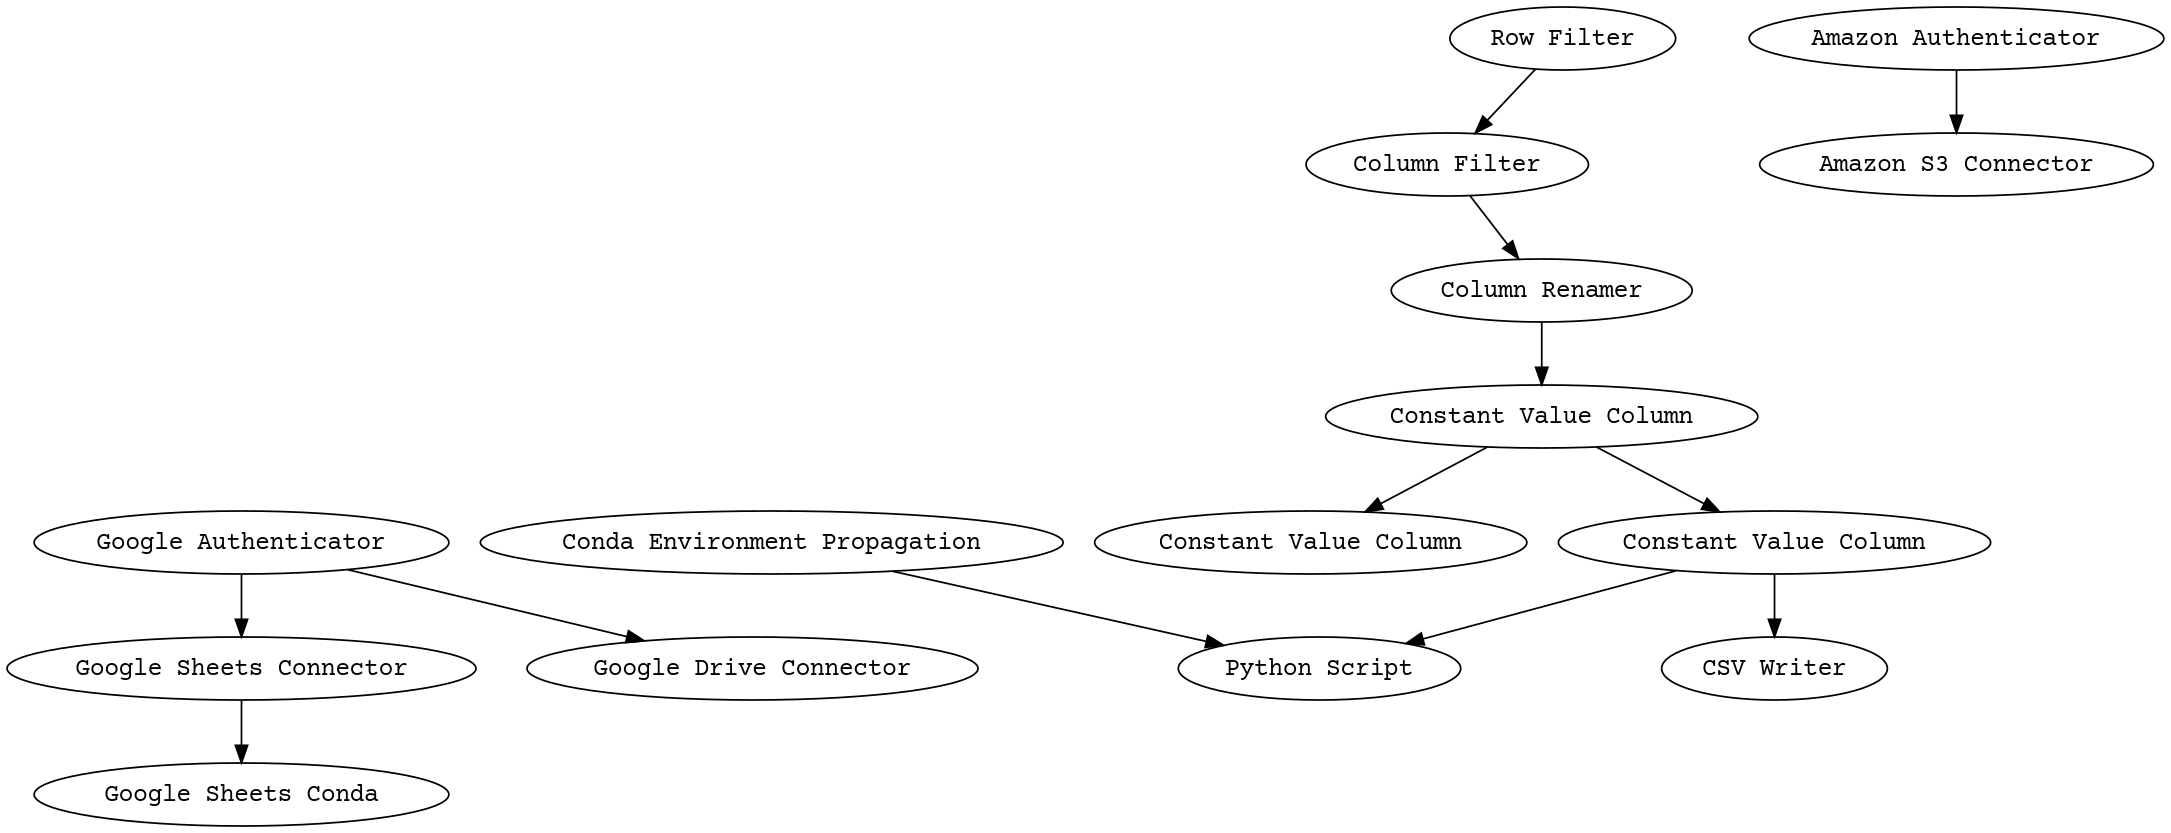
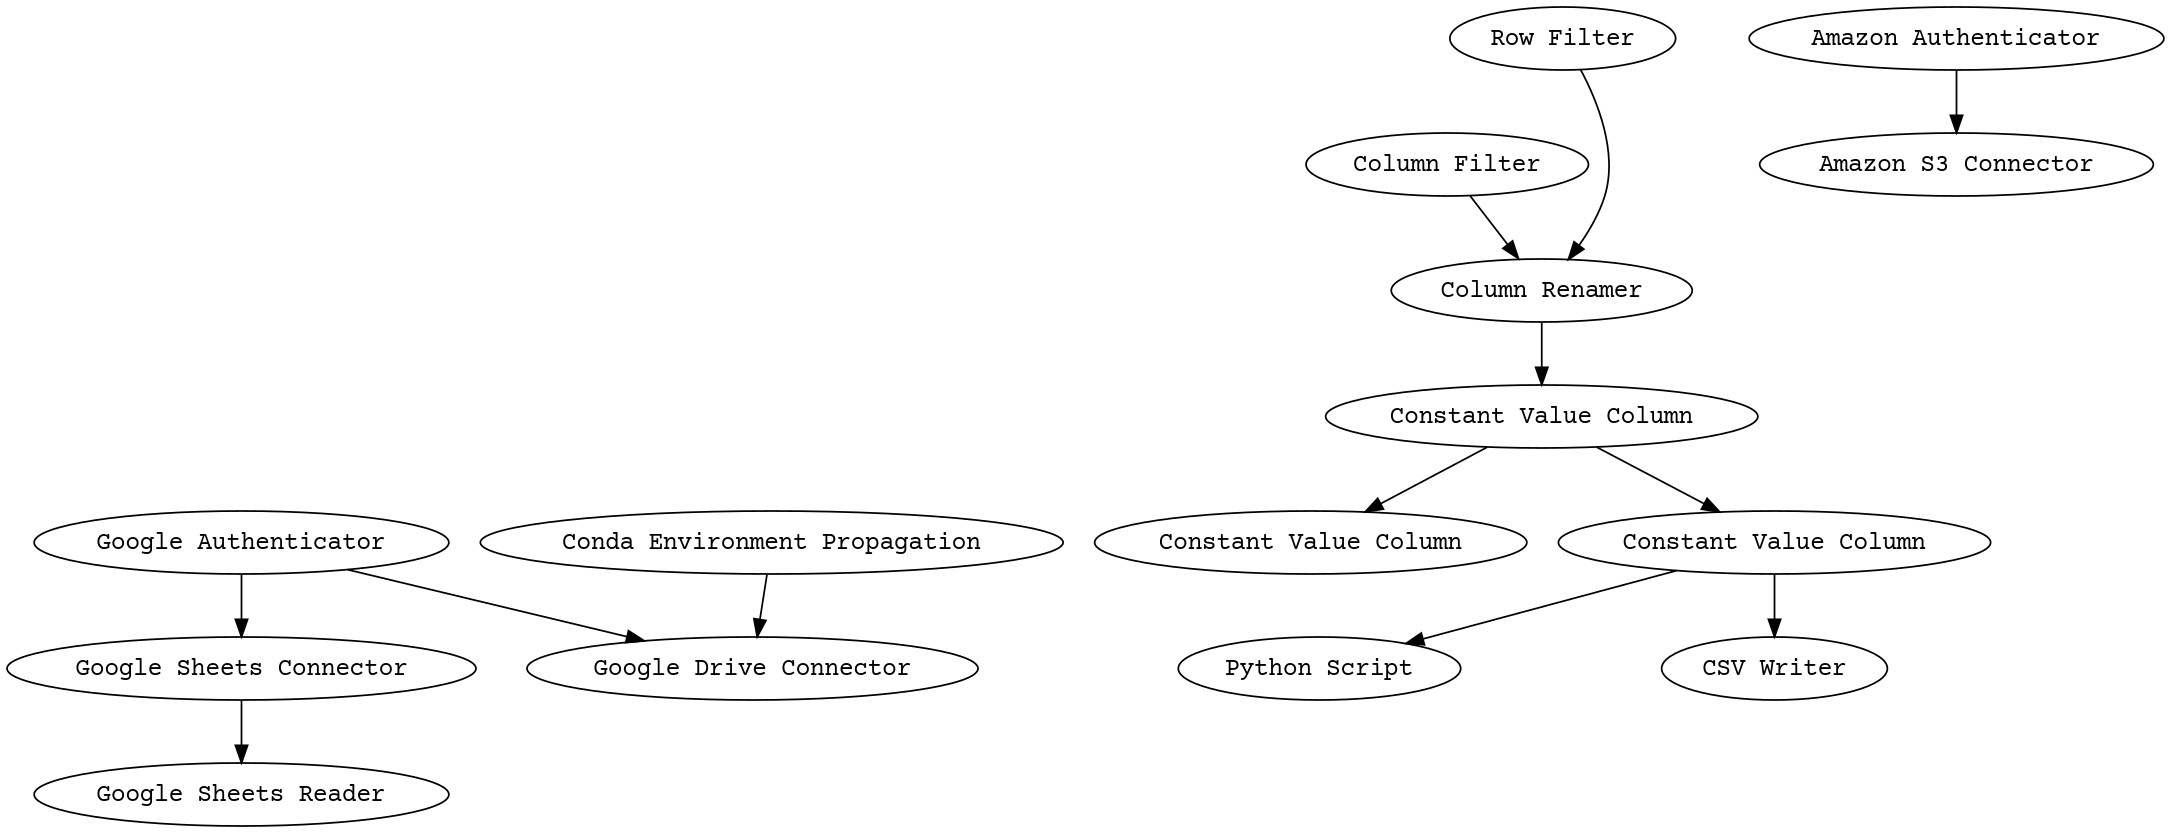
edge "Row Filter" -> "Column Filter": now "Row Filter" -> "Column Renamer"
edge "Conda Environment Propagation" -> "Python Script": now "Conda Environment Propagation" -> "Google Drive Connector"
node "Google Sheets Conda": label "Google Sheets Conda" -> "Google Sheets Reader"
